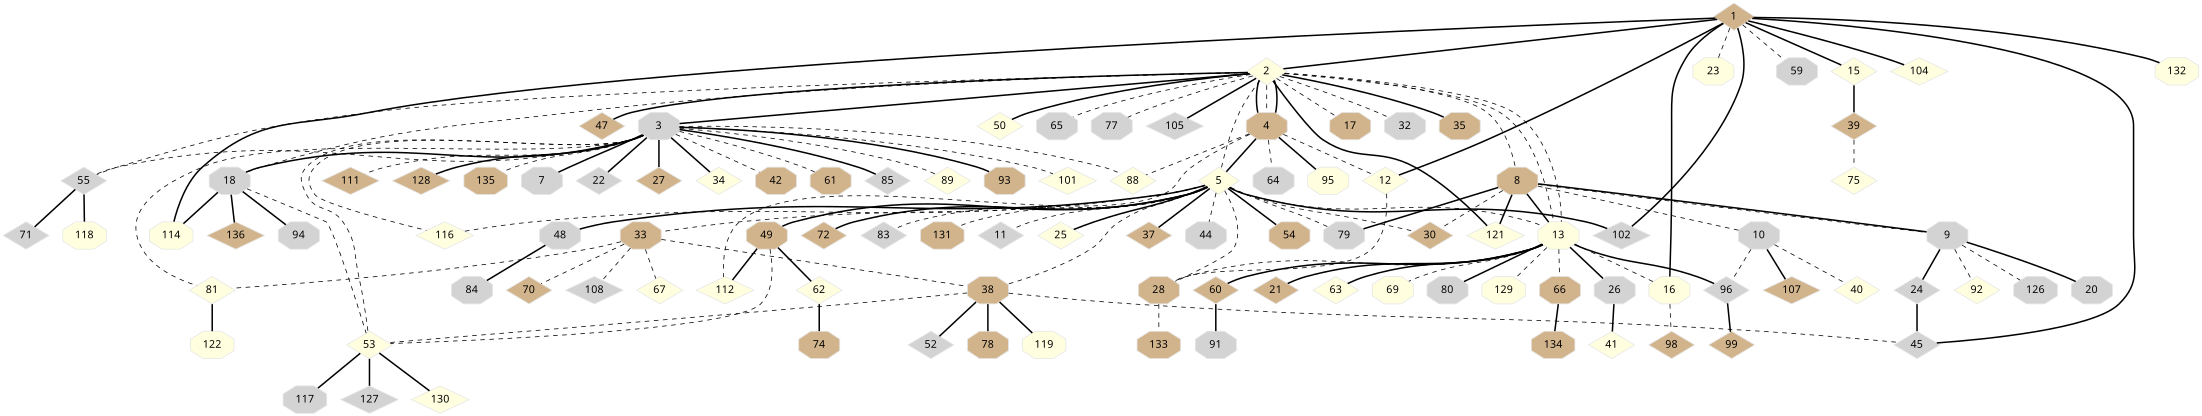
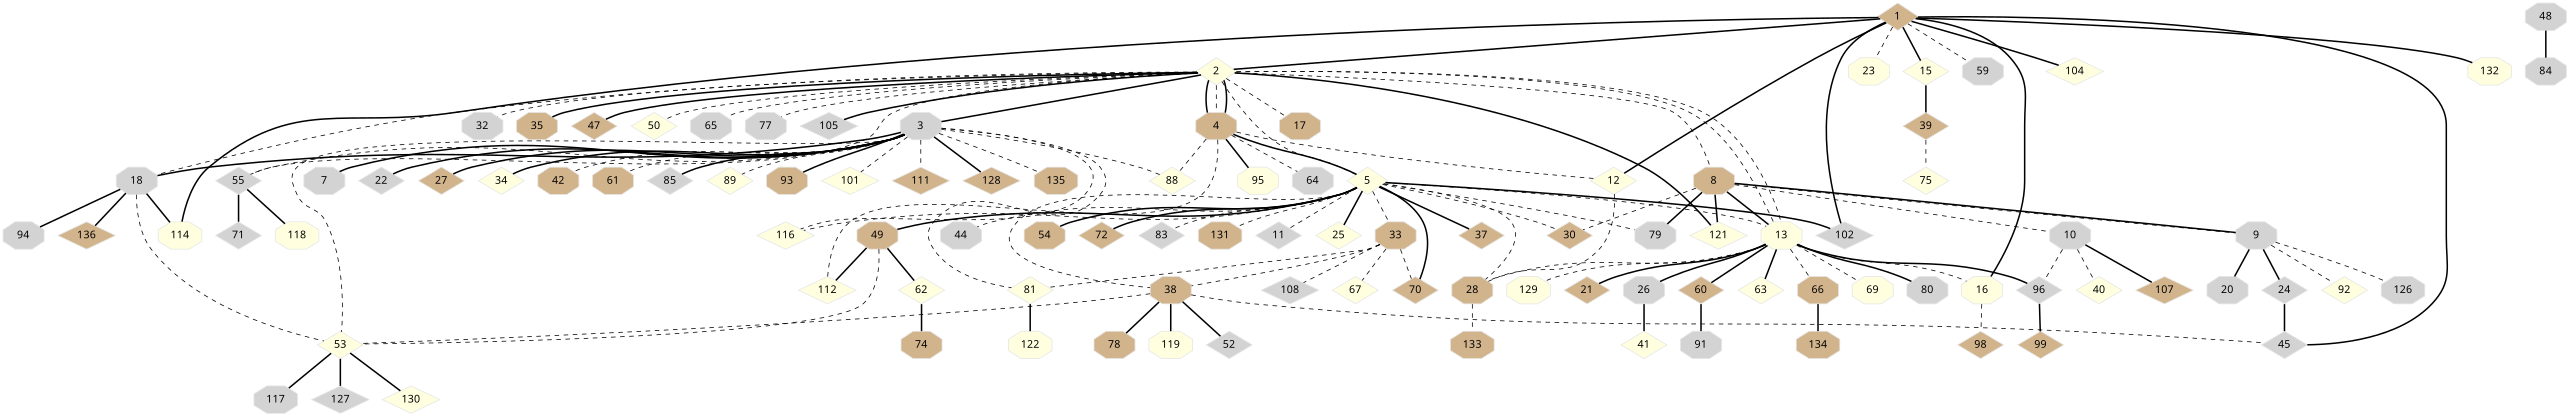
edge "2" -- "50": style bold -> dashed
edge "5" -- "48": now "5" -- "70"
